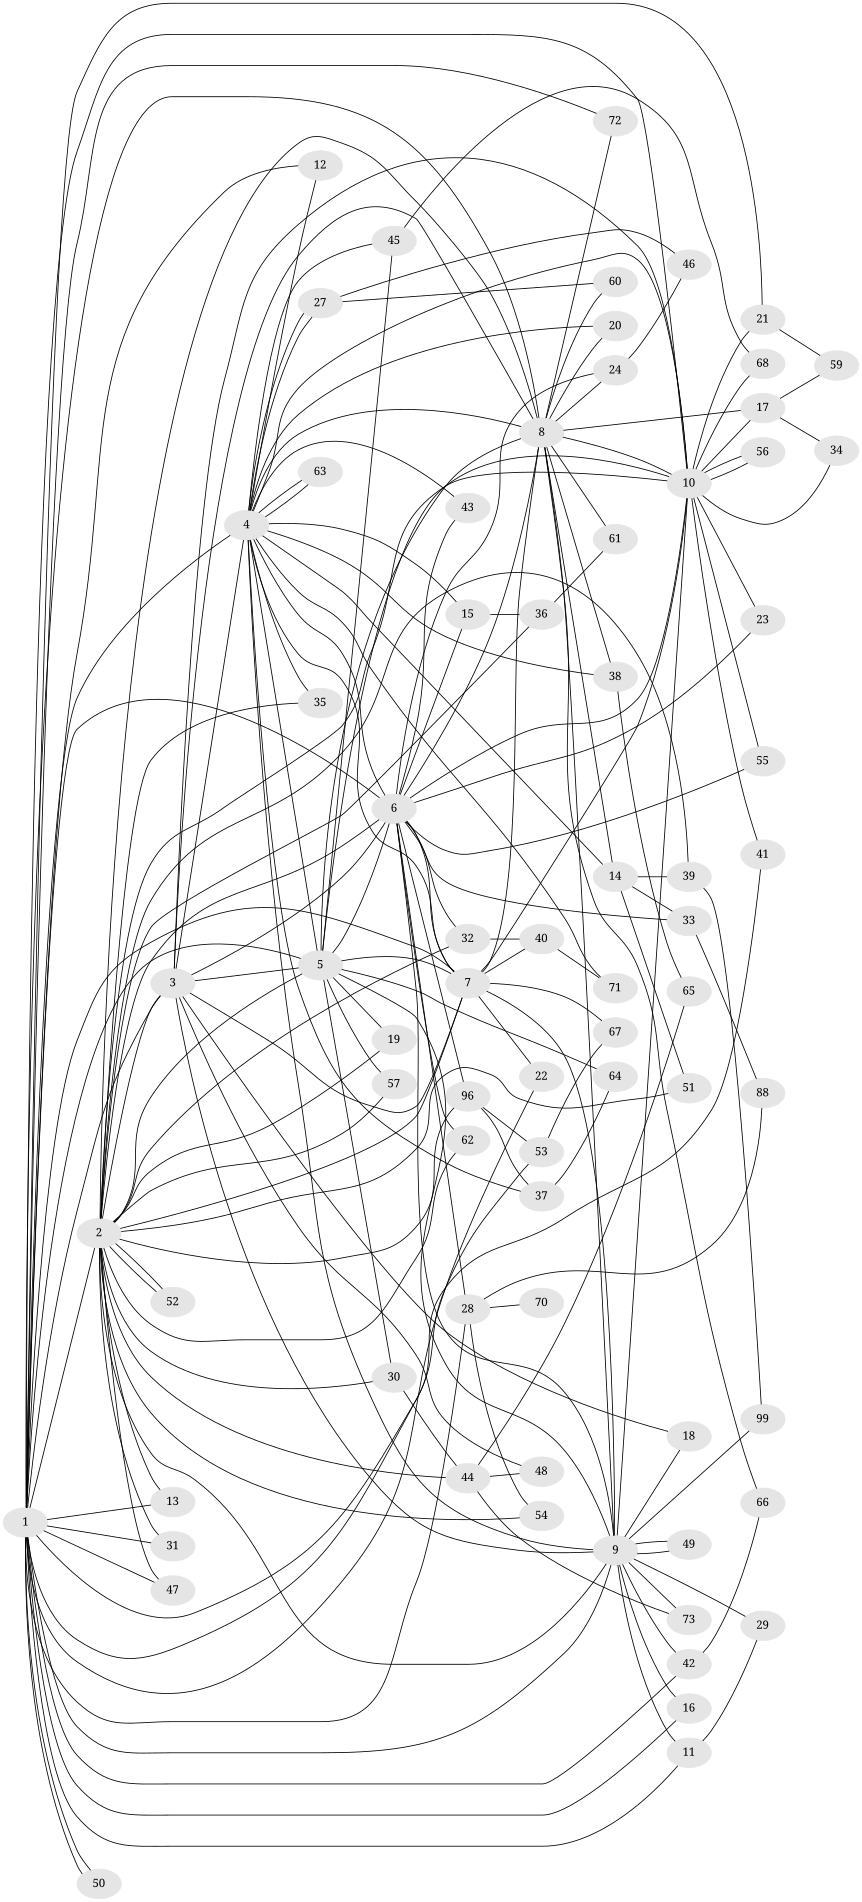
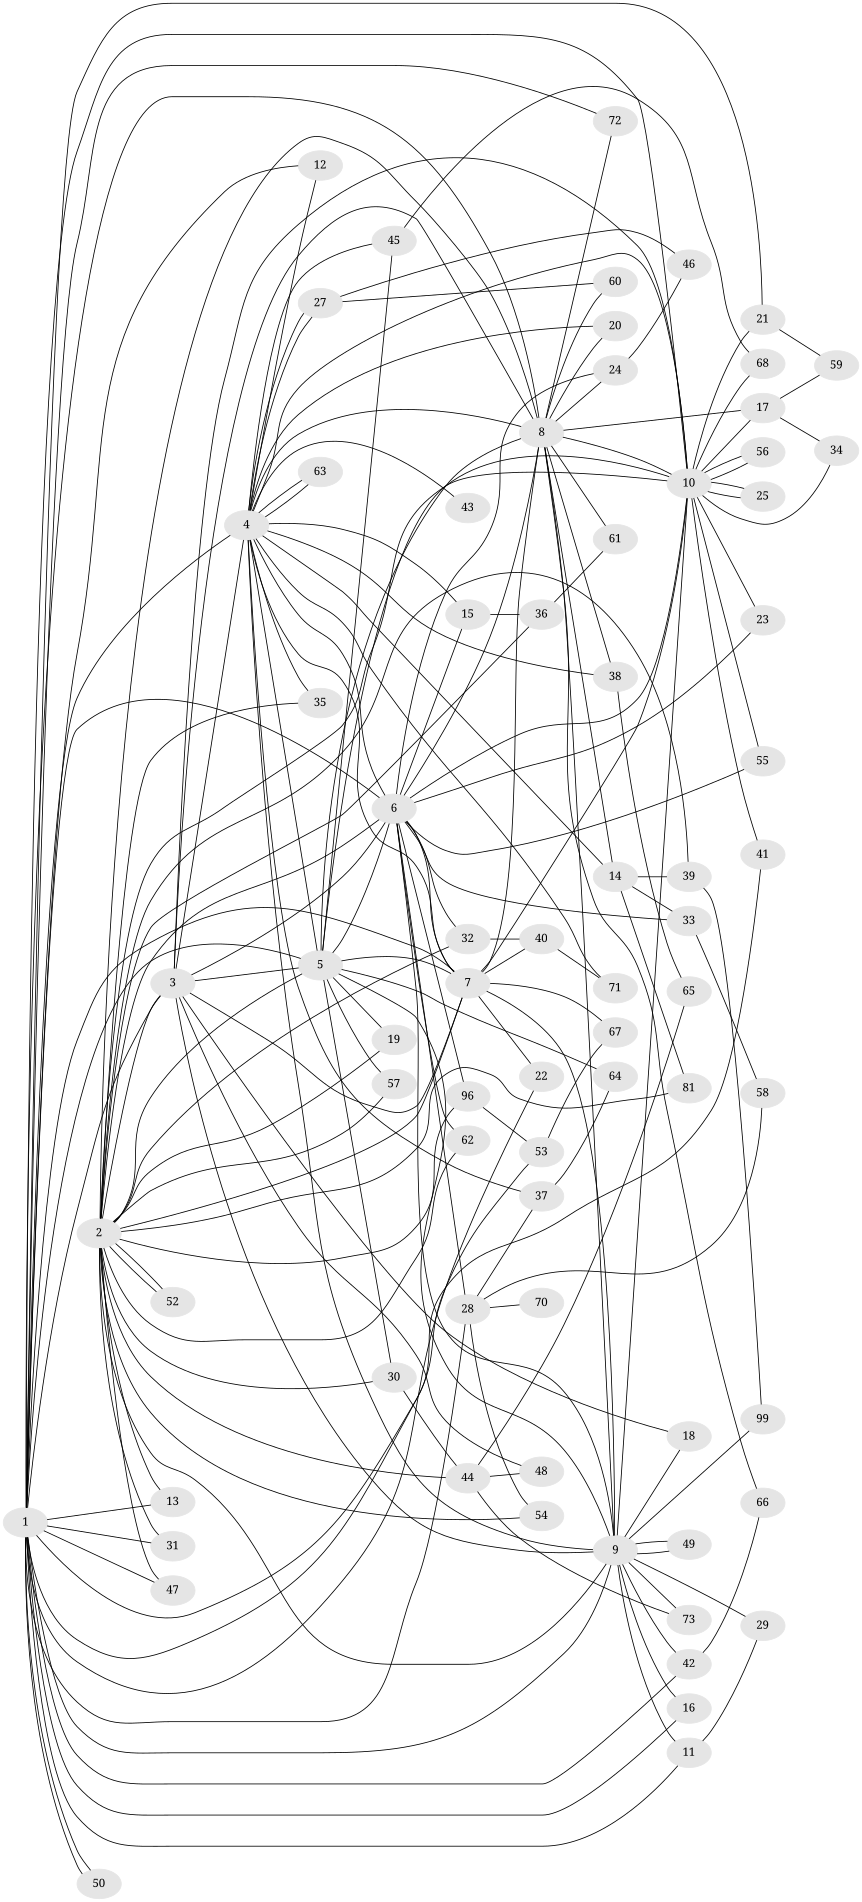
node "25": added
edge "43" -- "6": removed
node "51": label "51" -> "81"
node "88": label "88" -> "58"
edge "96" -- "37": now "28" -- "37"
edge "2" -- "1": removed
